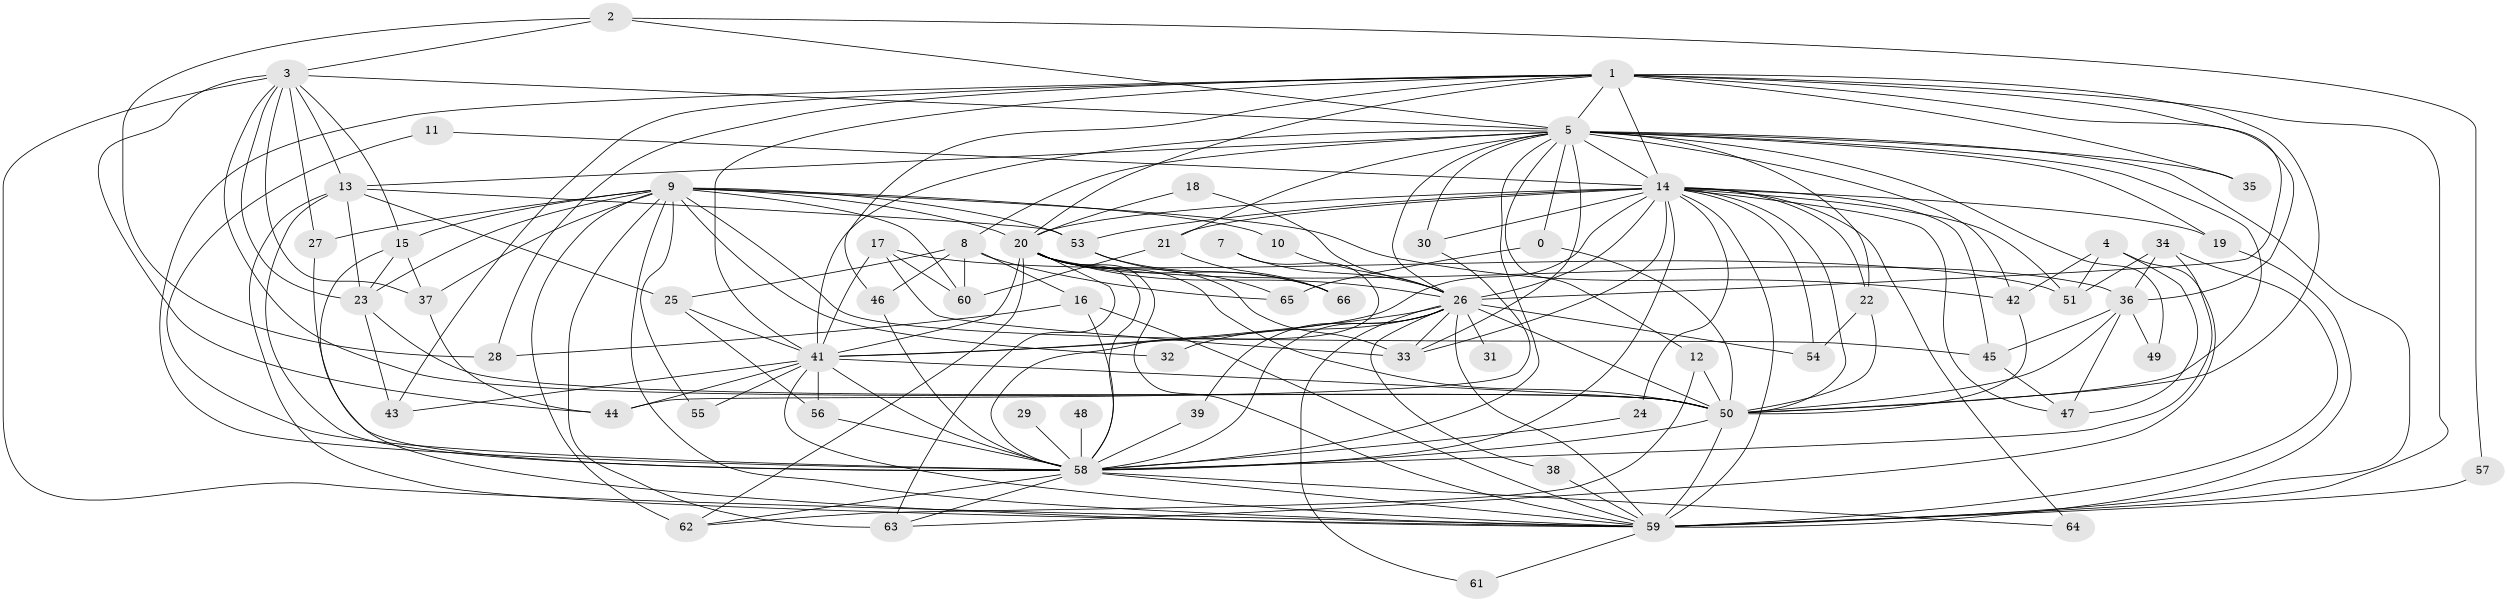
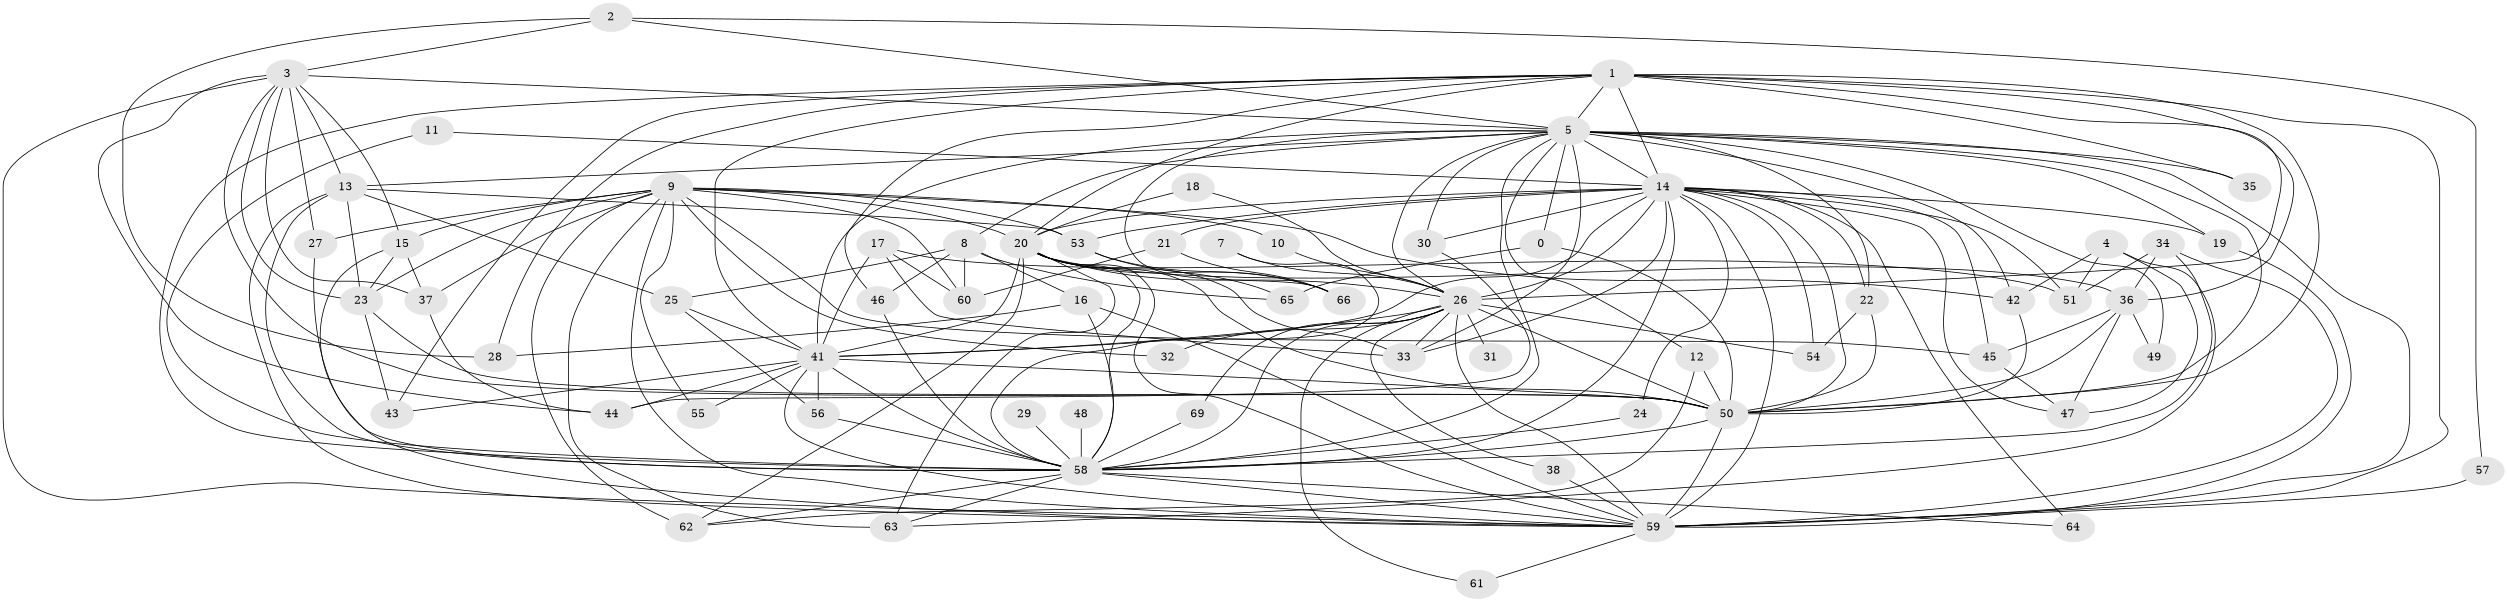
edge "5" -- "21": now "5" -- "66"
node "39": label "39" -> "69"
